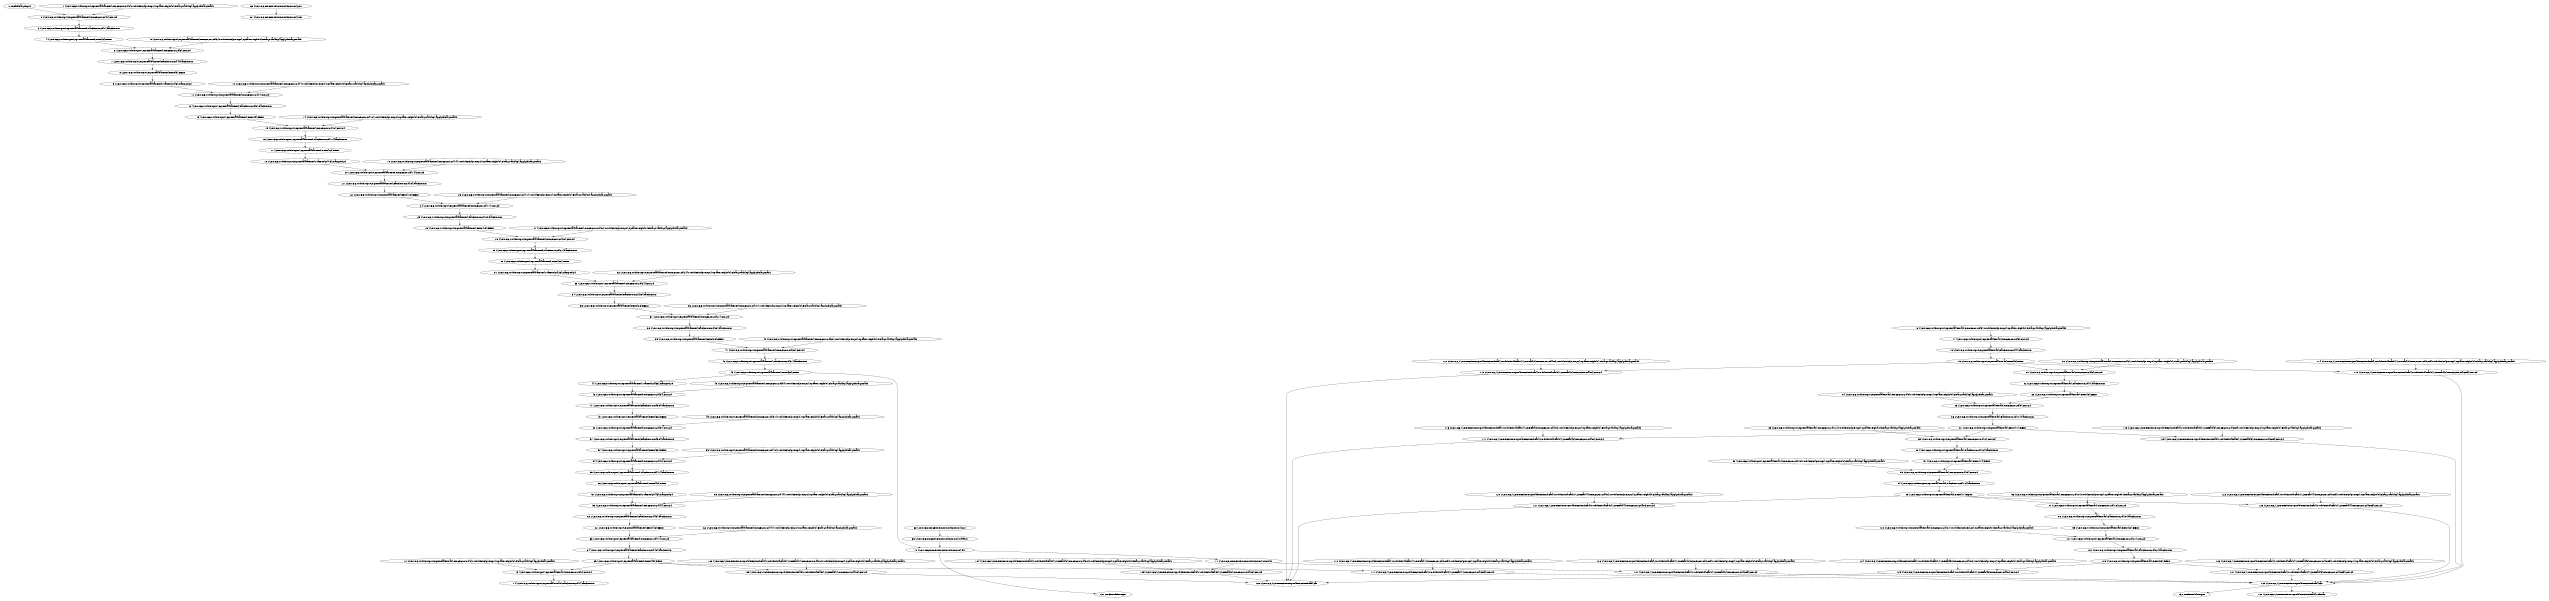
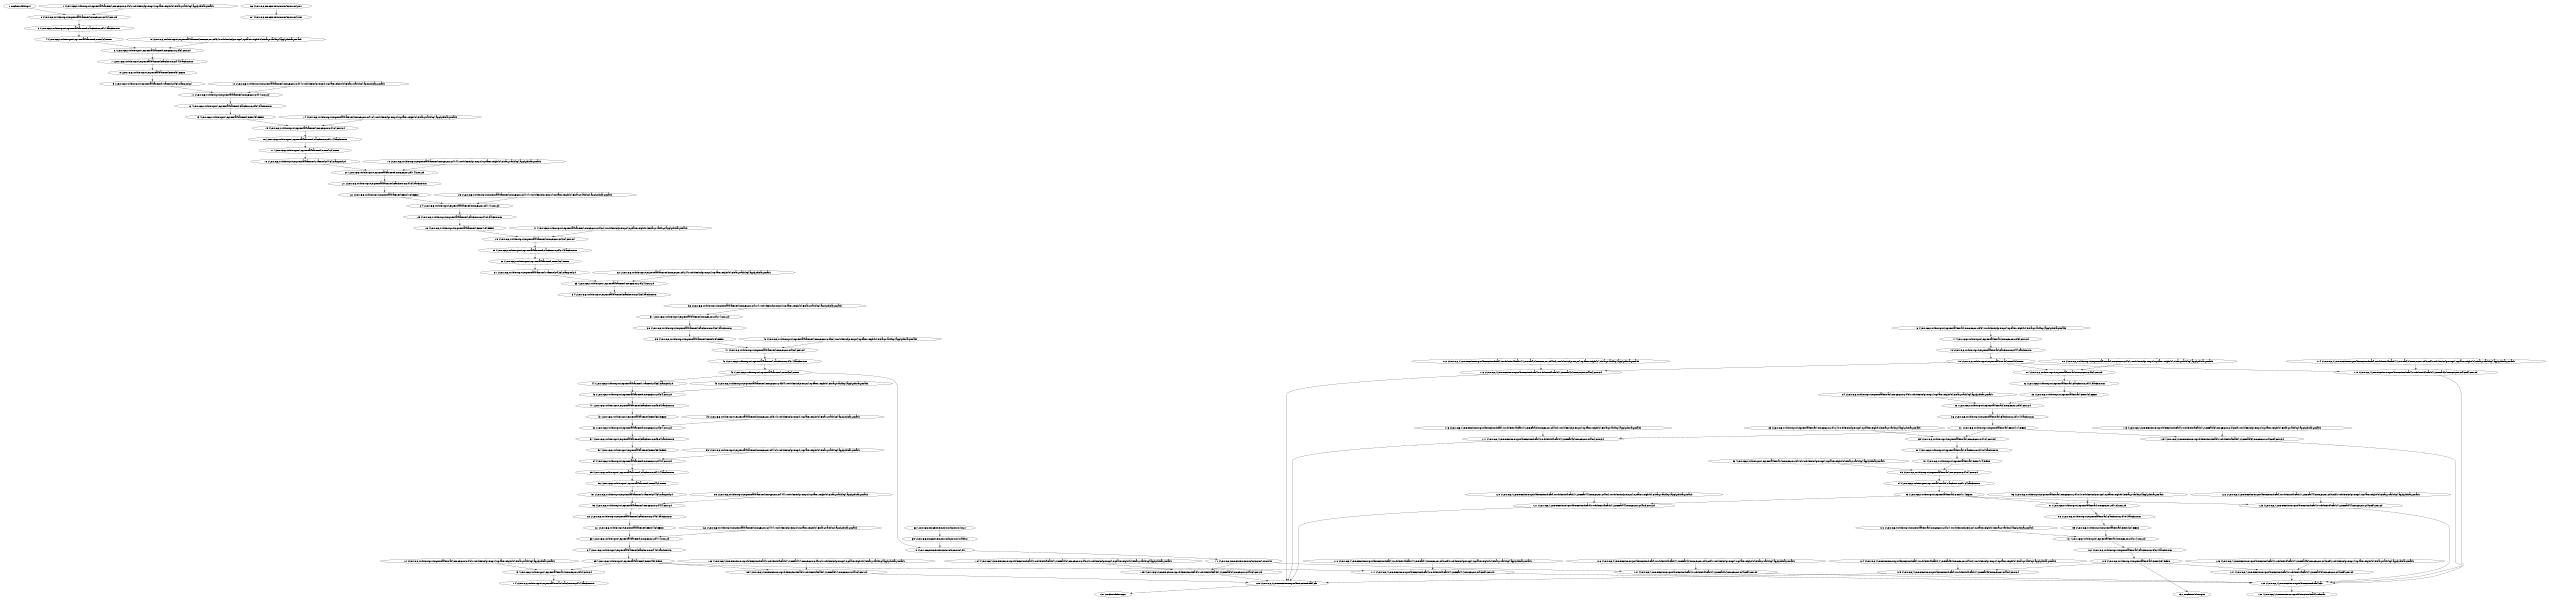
node "0 /nncf_binary_input": label "0 /nncf_binary_input" -> "0 /nncf_model_input"
node "35 SSD_VGG/MultiOutputSequential[basenet]/ReLU[26]/RELU": removed
edge "70 SSD_VGG/NNCFUserL2Norm[L2Norm]/div" -> "131 /nncf_model_output": now "128 SSD_VGG/SSDDetectionOutput[detection_head]/cat" -> "131 /nncf_model_output"
edge "129 SSD_VGG/SSDDetectionOutput[detection_head]/cat" -> "132 /nncf_model_output": now "103 SSD_VGG/MultiOutputSequential[extras]/ReLU[23]/RELU" -> "132 /nncf_model_output"
